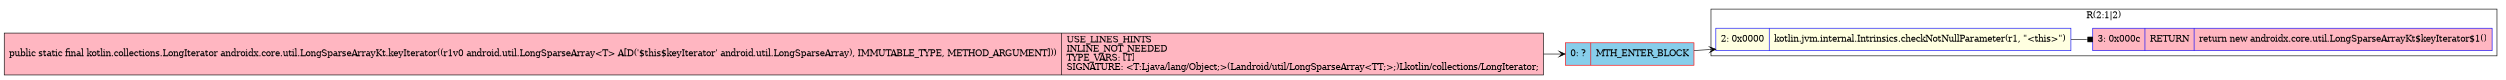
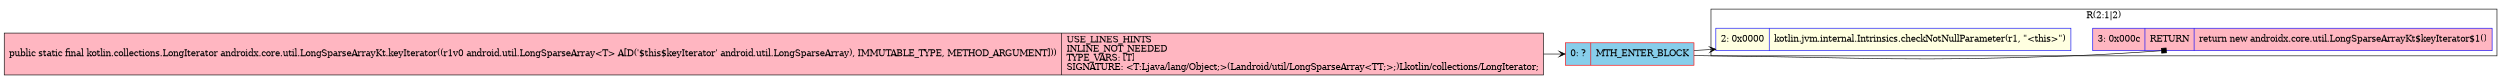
edge "2: 0x0000" -> "3: 0x000c": now "0: ?" -> "3: 0x000c"
